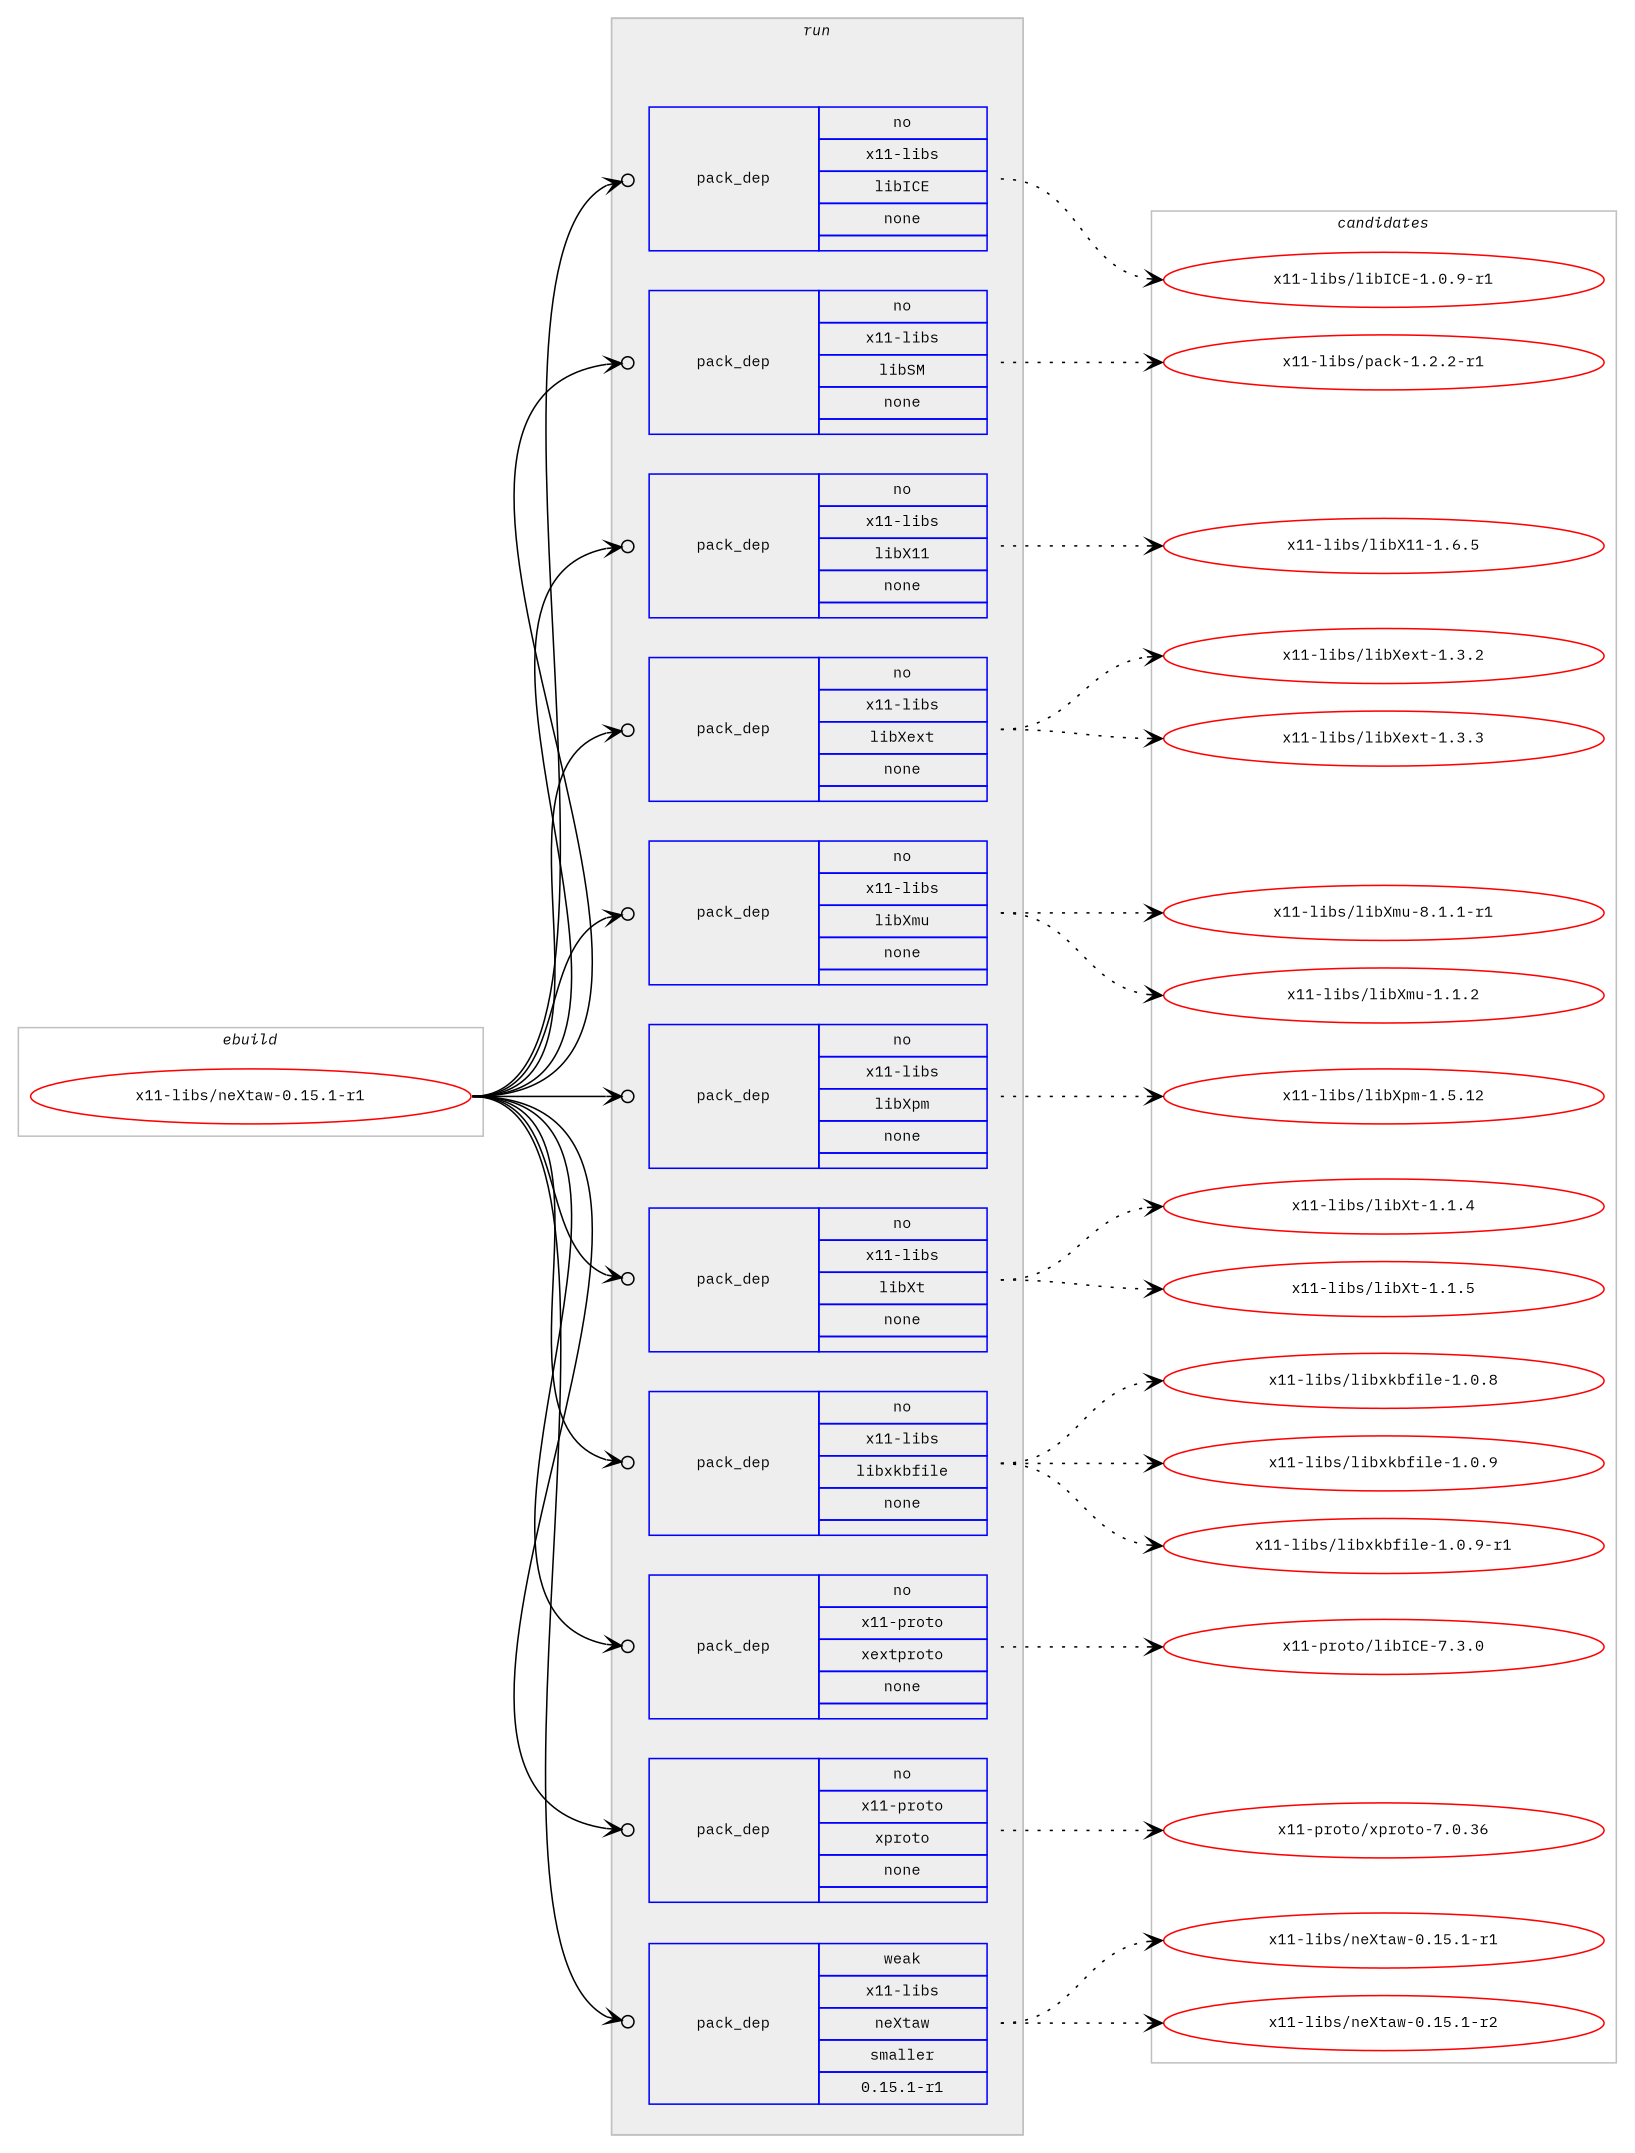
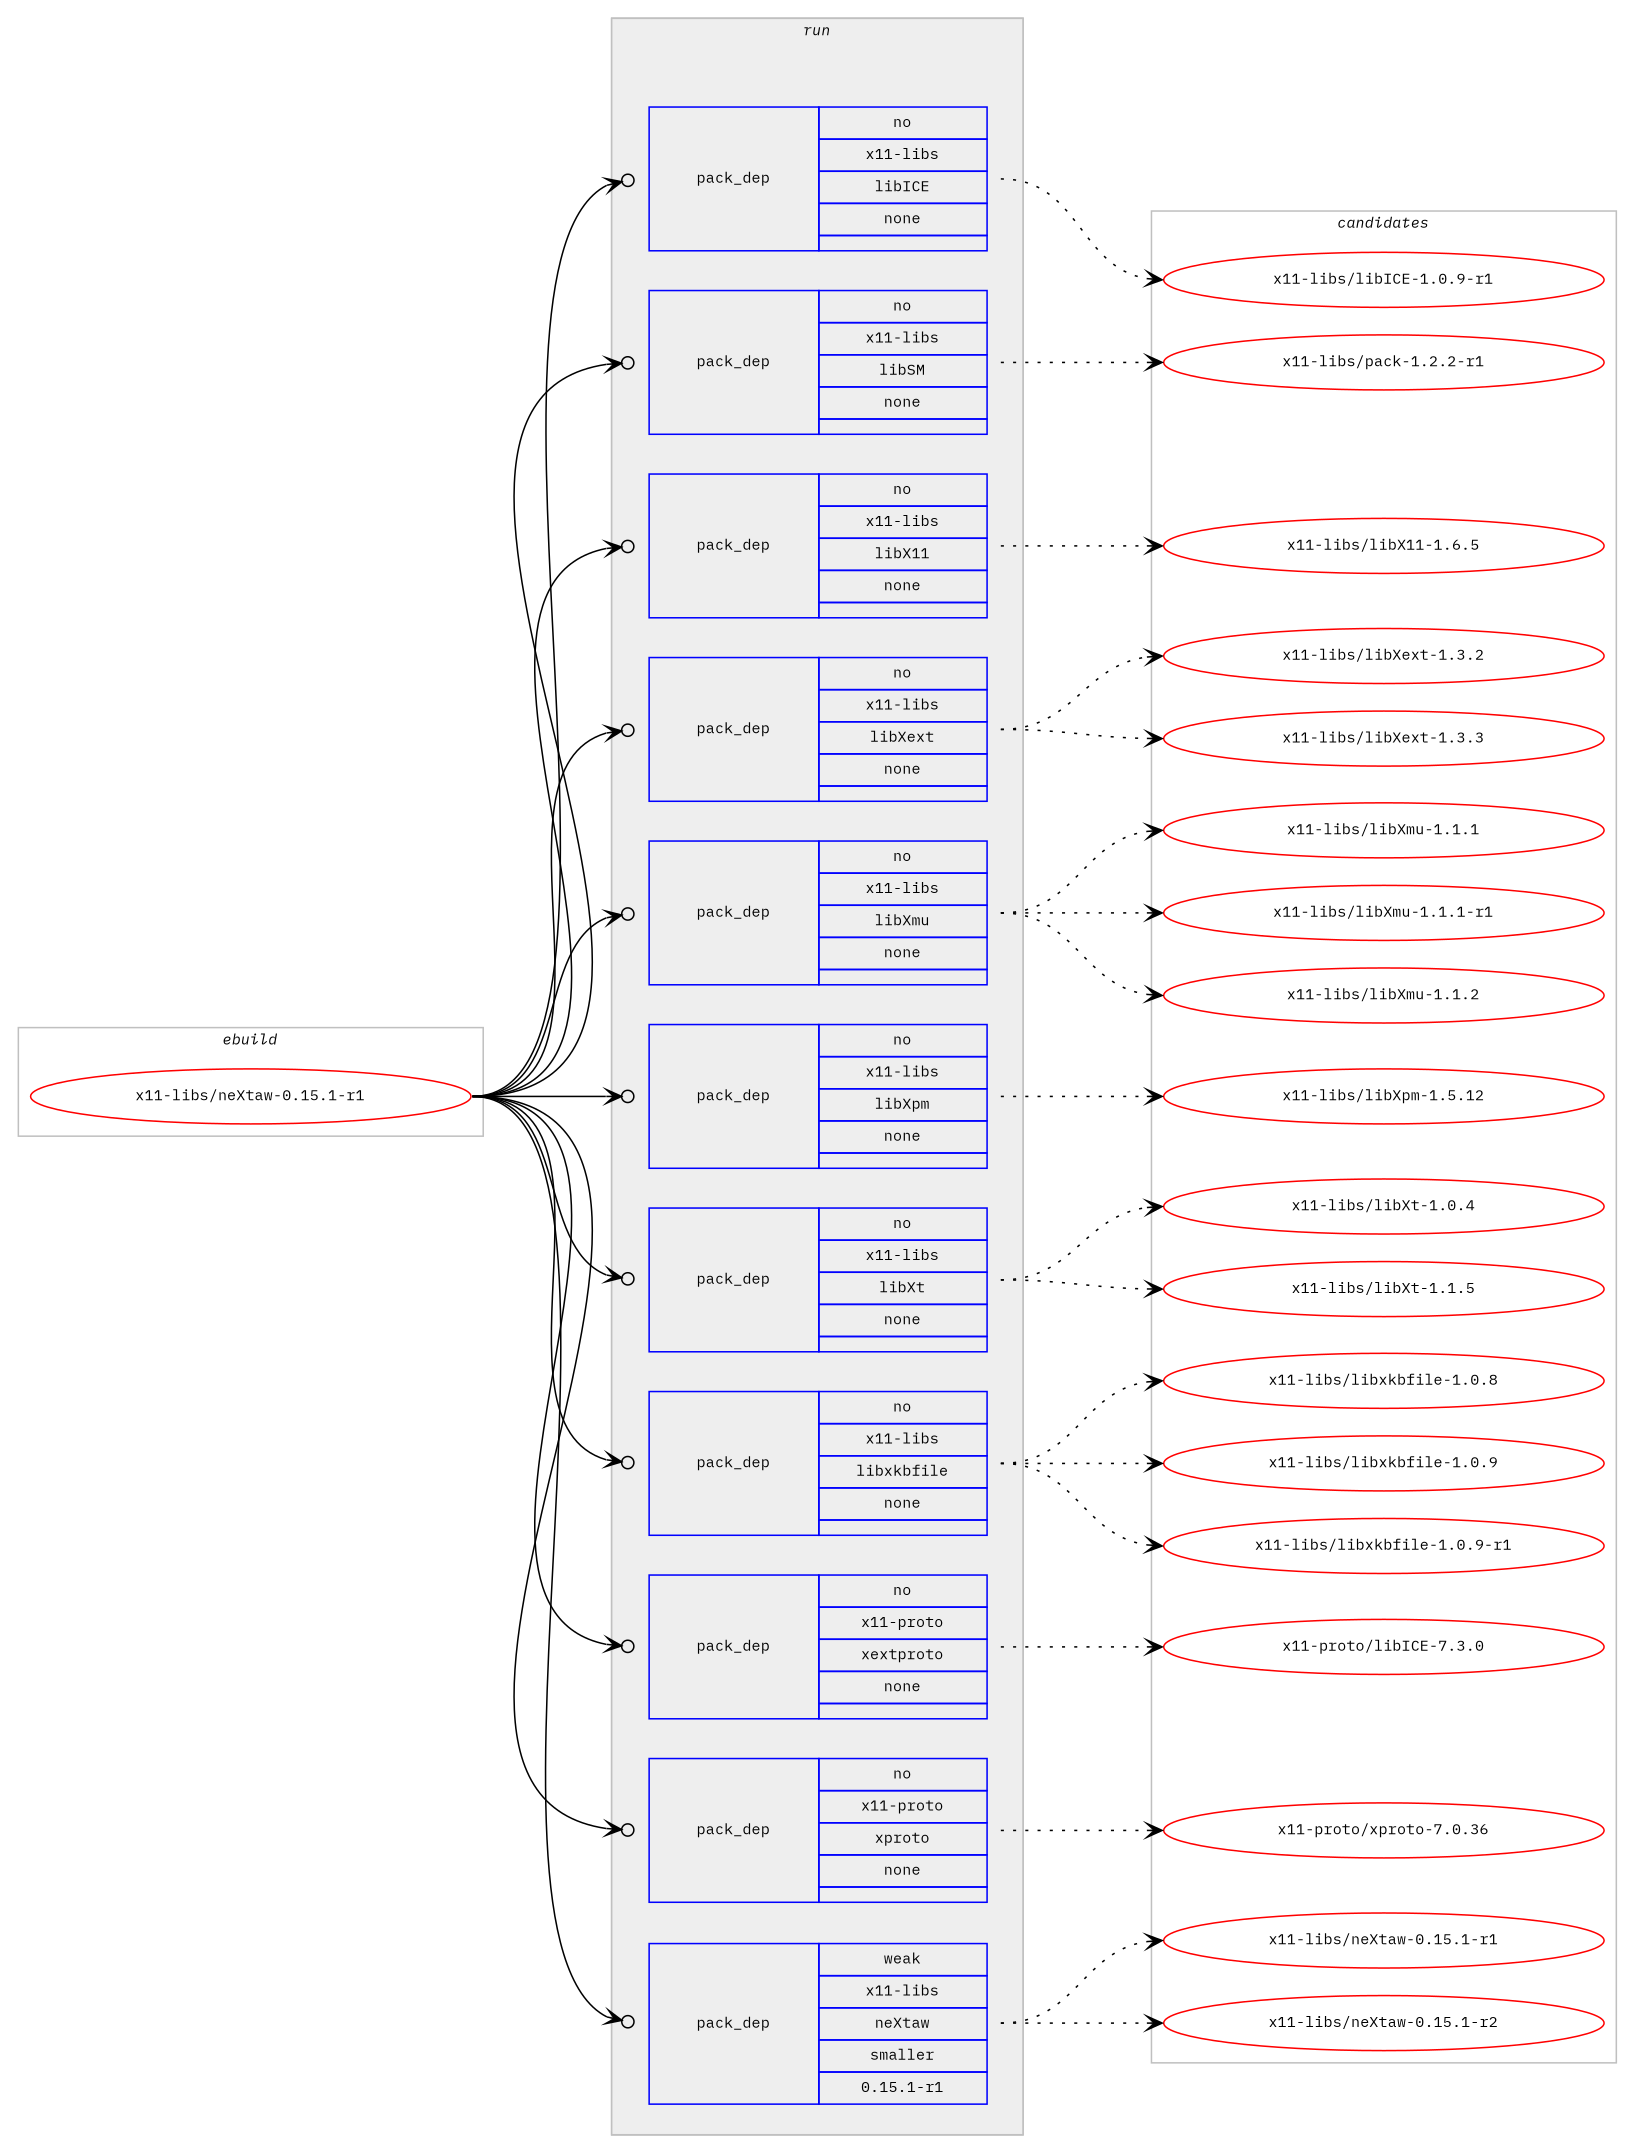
node "x11-libs/libXmu-1.1.1": added
node "x11-libs/libXmu-8.1.1-r1": label "x11-libs/libXmu-8.1.1-r1" -> "x11-libs/libXmu-1.1.1-r1"
node "x11-libs/libXt-1.1.4": label "x11-libs/libXt-1.1.4" -> "x11-libs/libXt-1.0.4"
